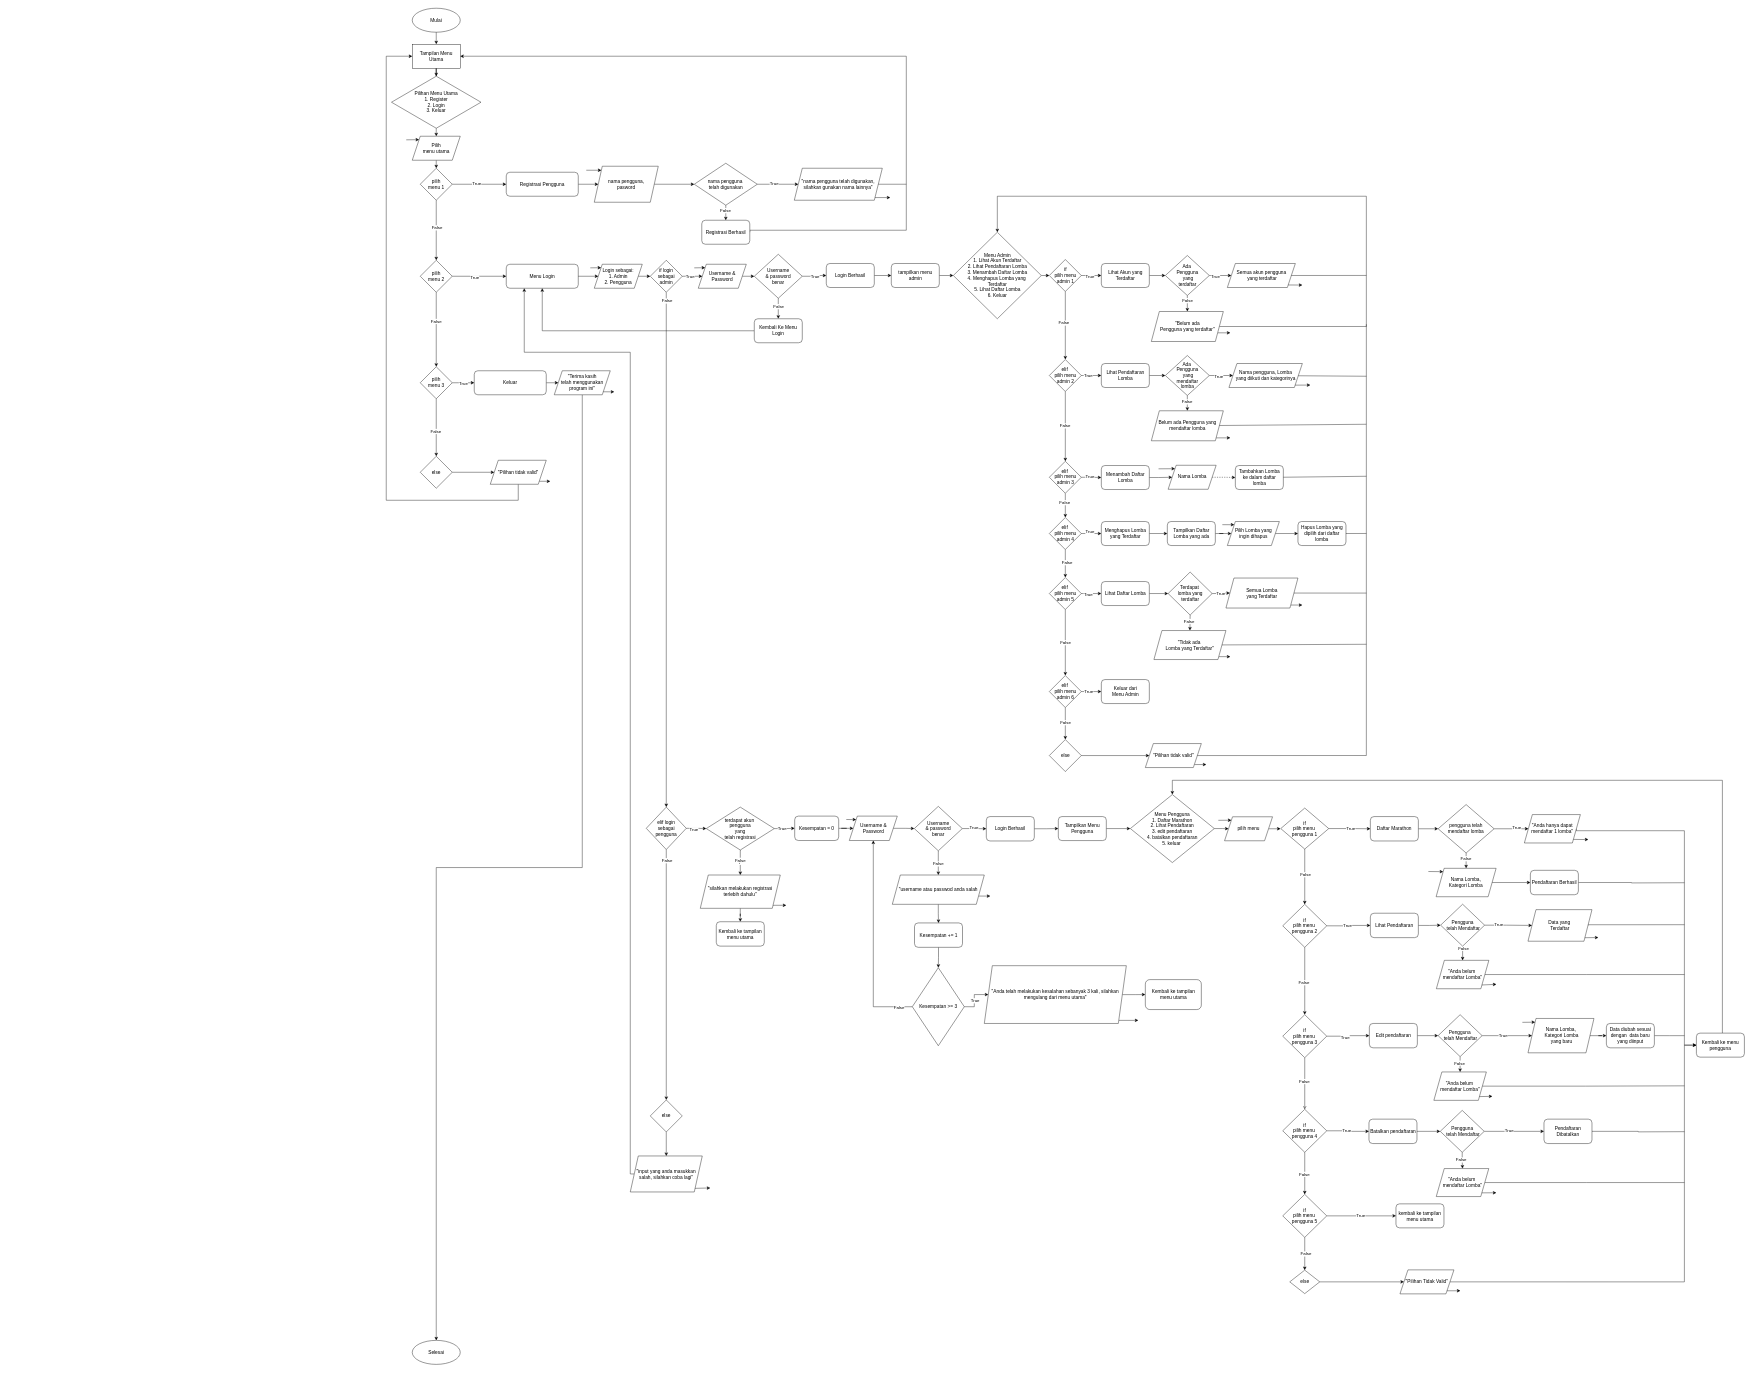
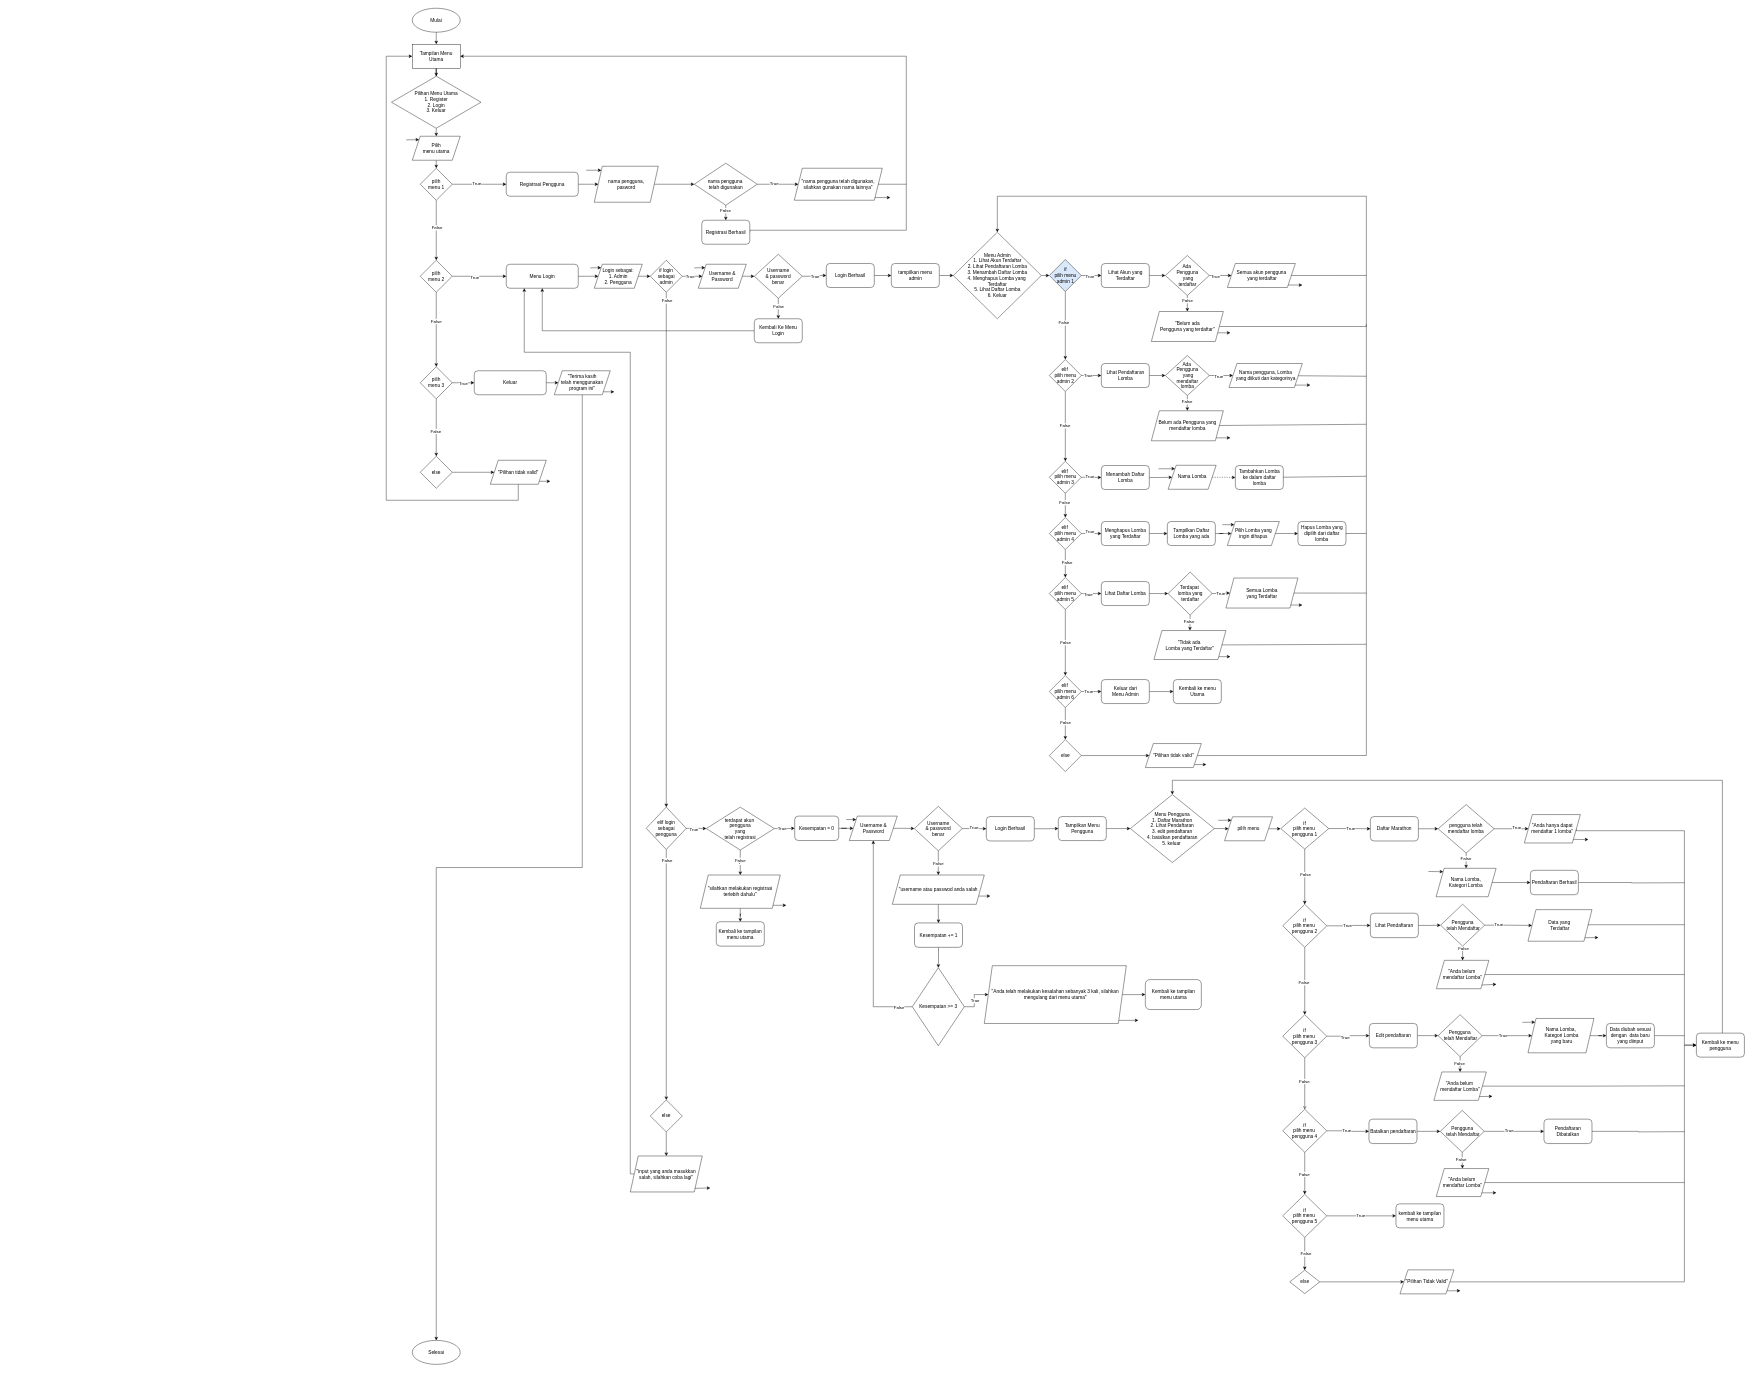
node "if pilih menu admin 1": fillcolor #ffffff -> #dae8fc
edge "Keluar dari Menu Admin" -> "Kembali ke menu Utama": added
node "Kembali ke menu Utama": added
